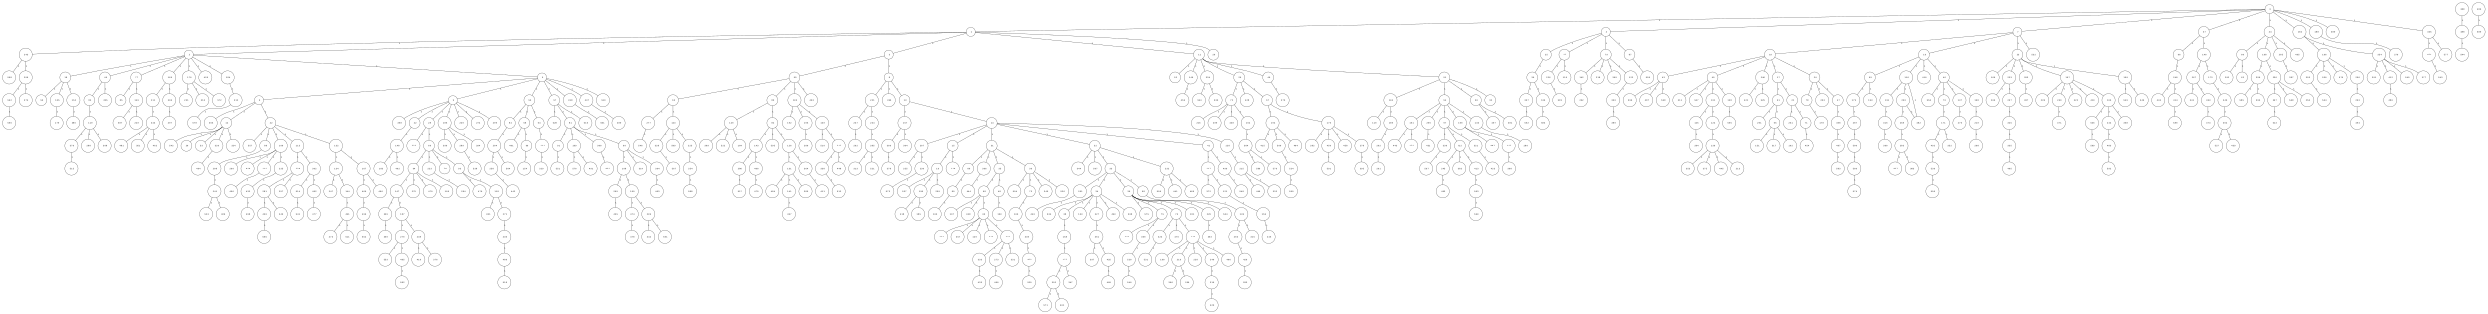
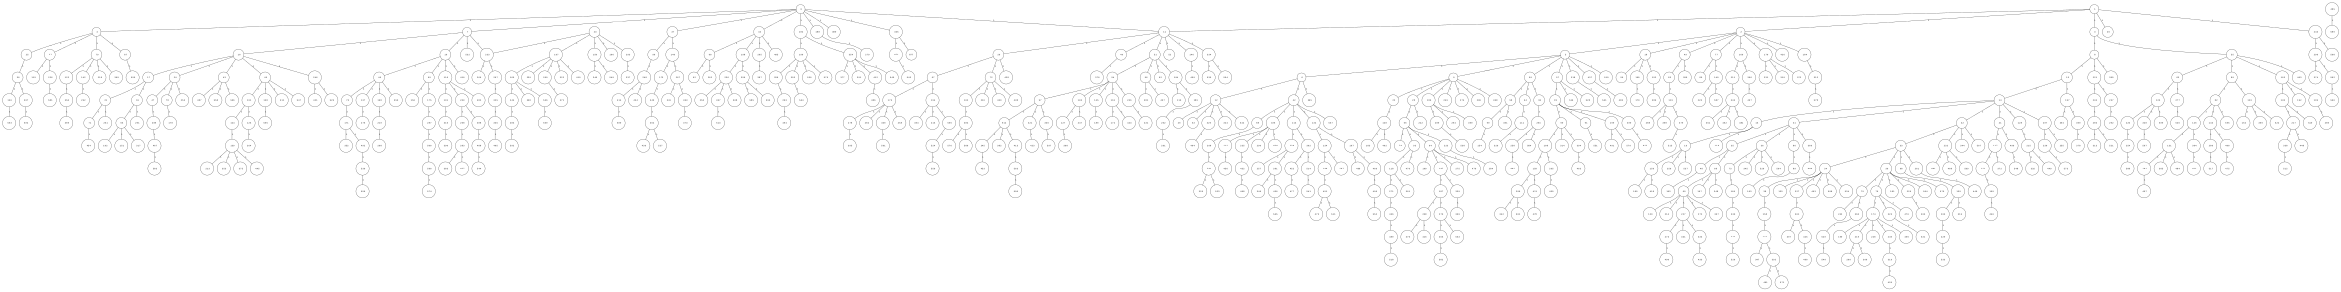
edge "0" -- "1": now "0" -- "11"
edge "7" -- "23": now "7" -- "233"
node "577": label "577" -> "877"
edge "200" -- "482": now "200" -- "388"
